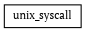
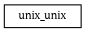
node "unix_syscall": label "unix_syscall" -> "unix_unix"
